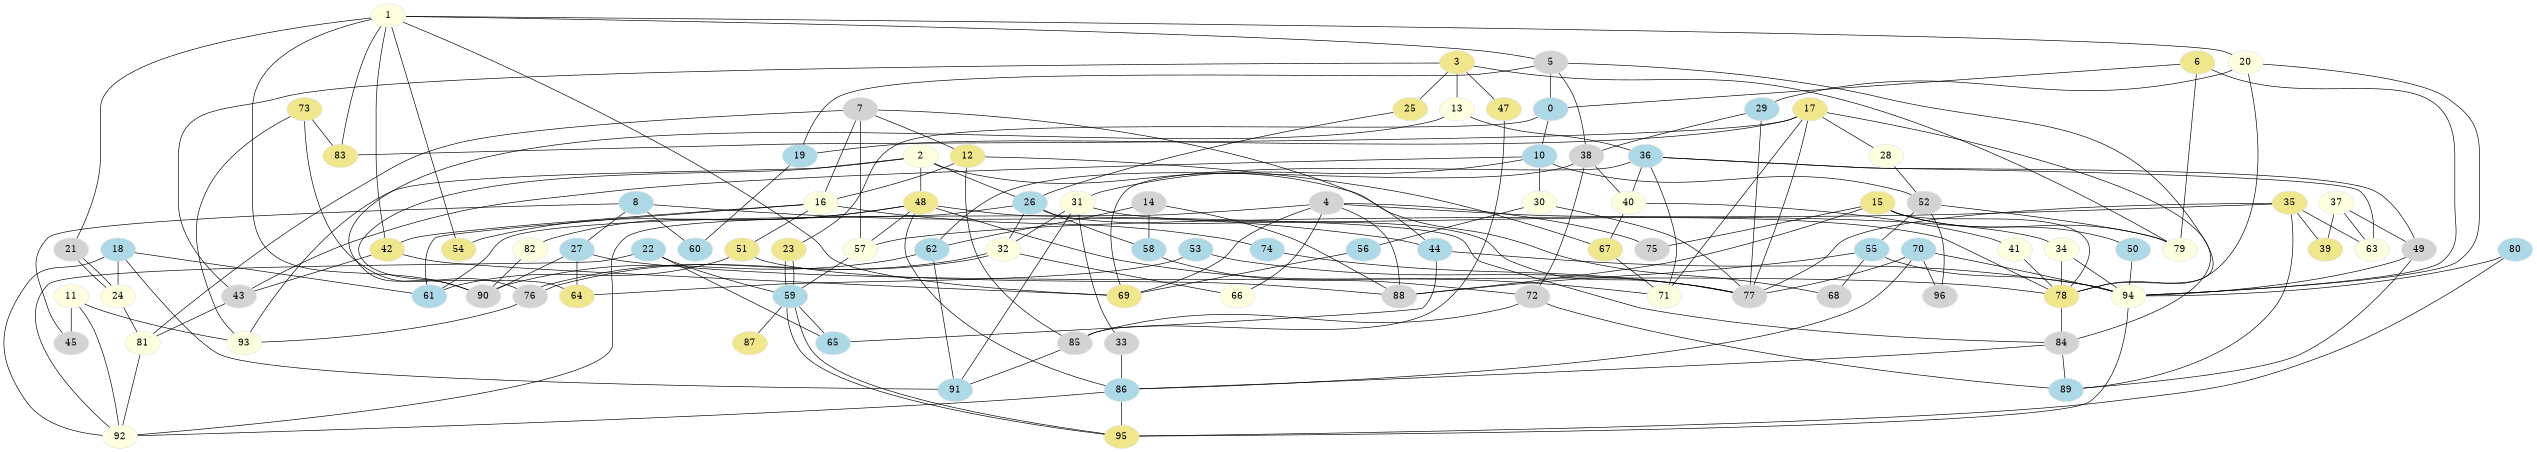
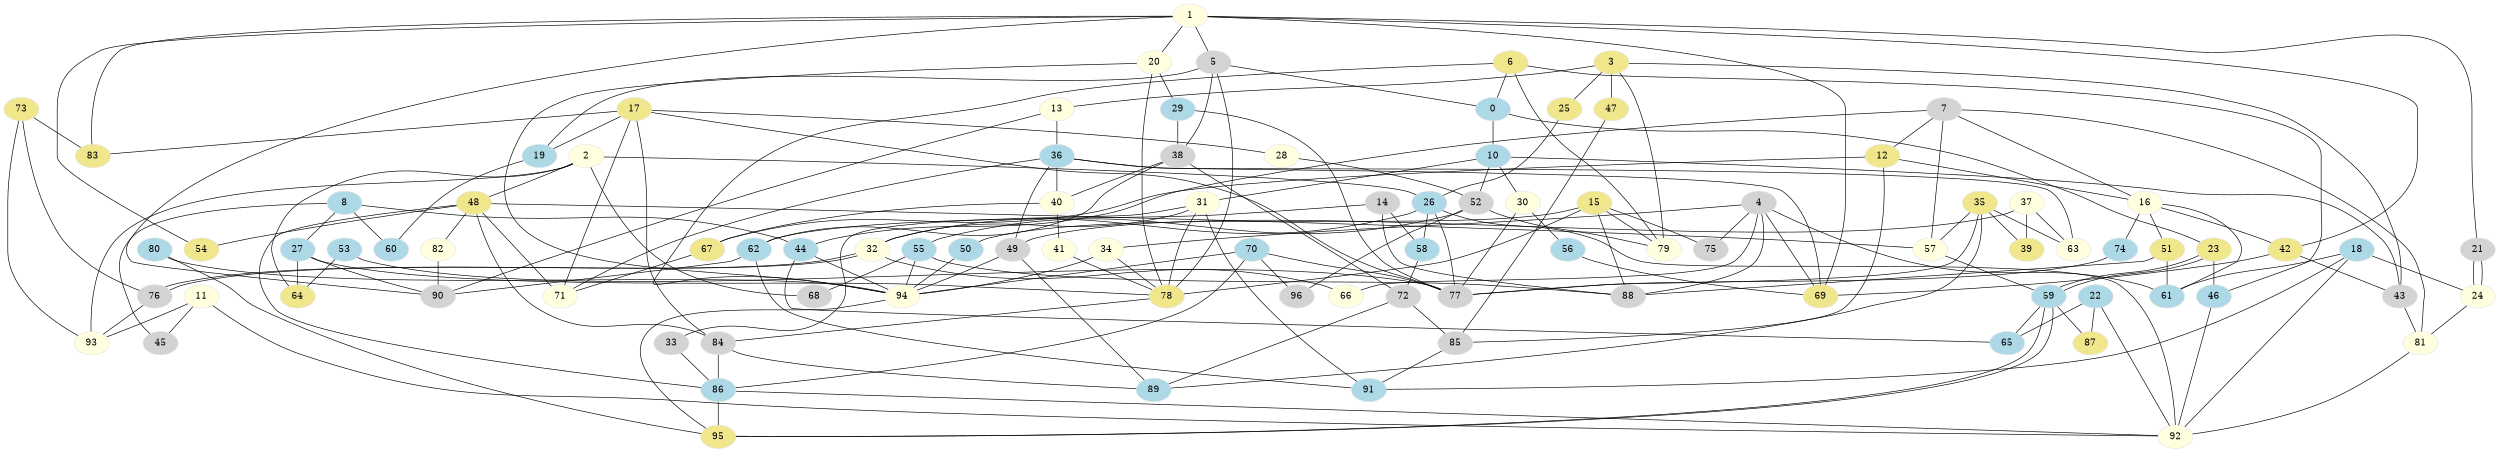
edge "22" -- "59": now "22" -- "87"
node "46": added
